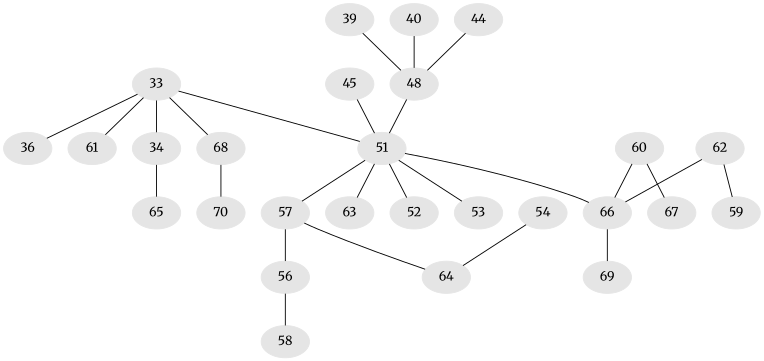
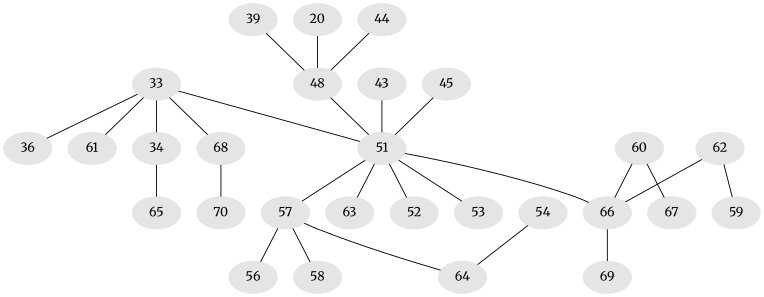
node "40": label "40" -> "20"
node "43": added
edge "56" -- "58": now "57" -- "58"
